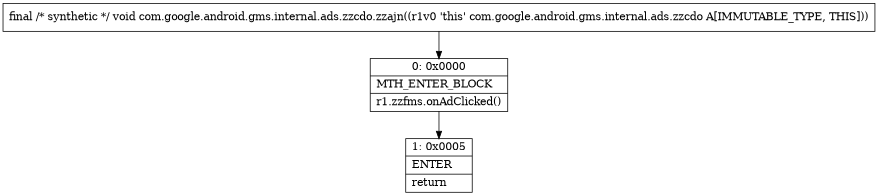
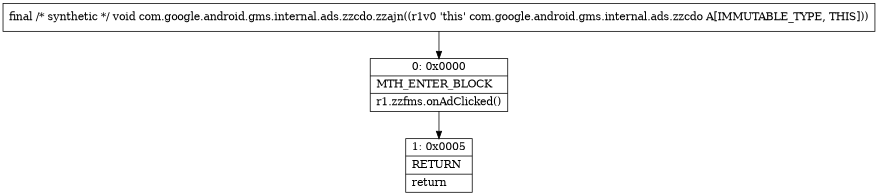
node "1: 0x0005": text "ENTER" -> "RETURN"
